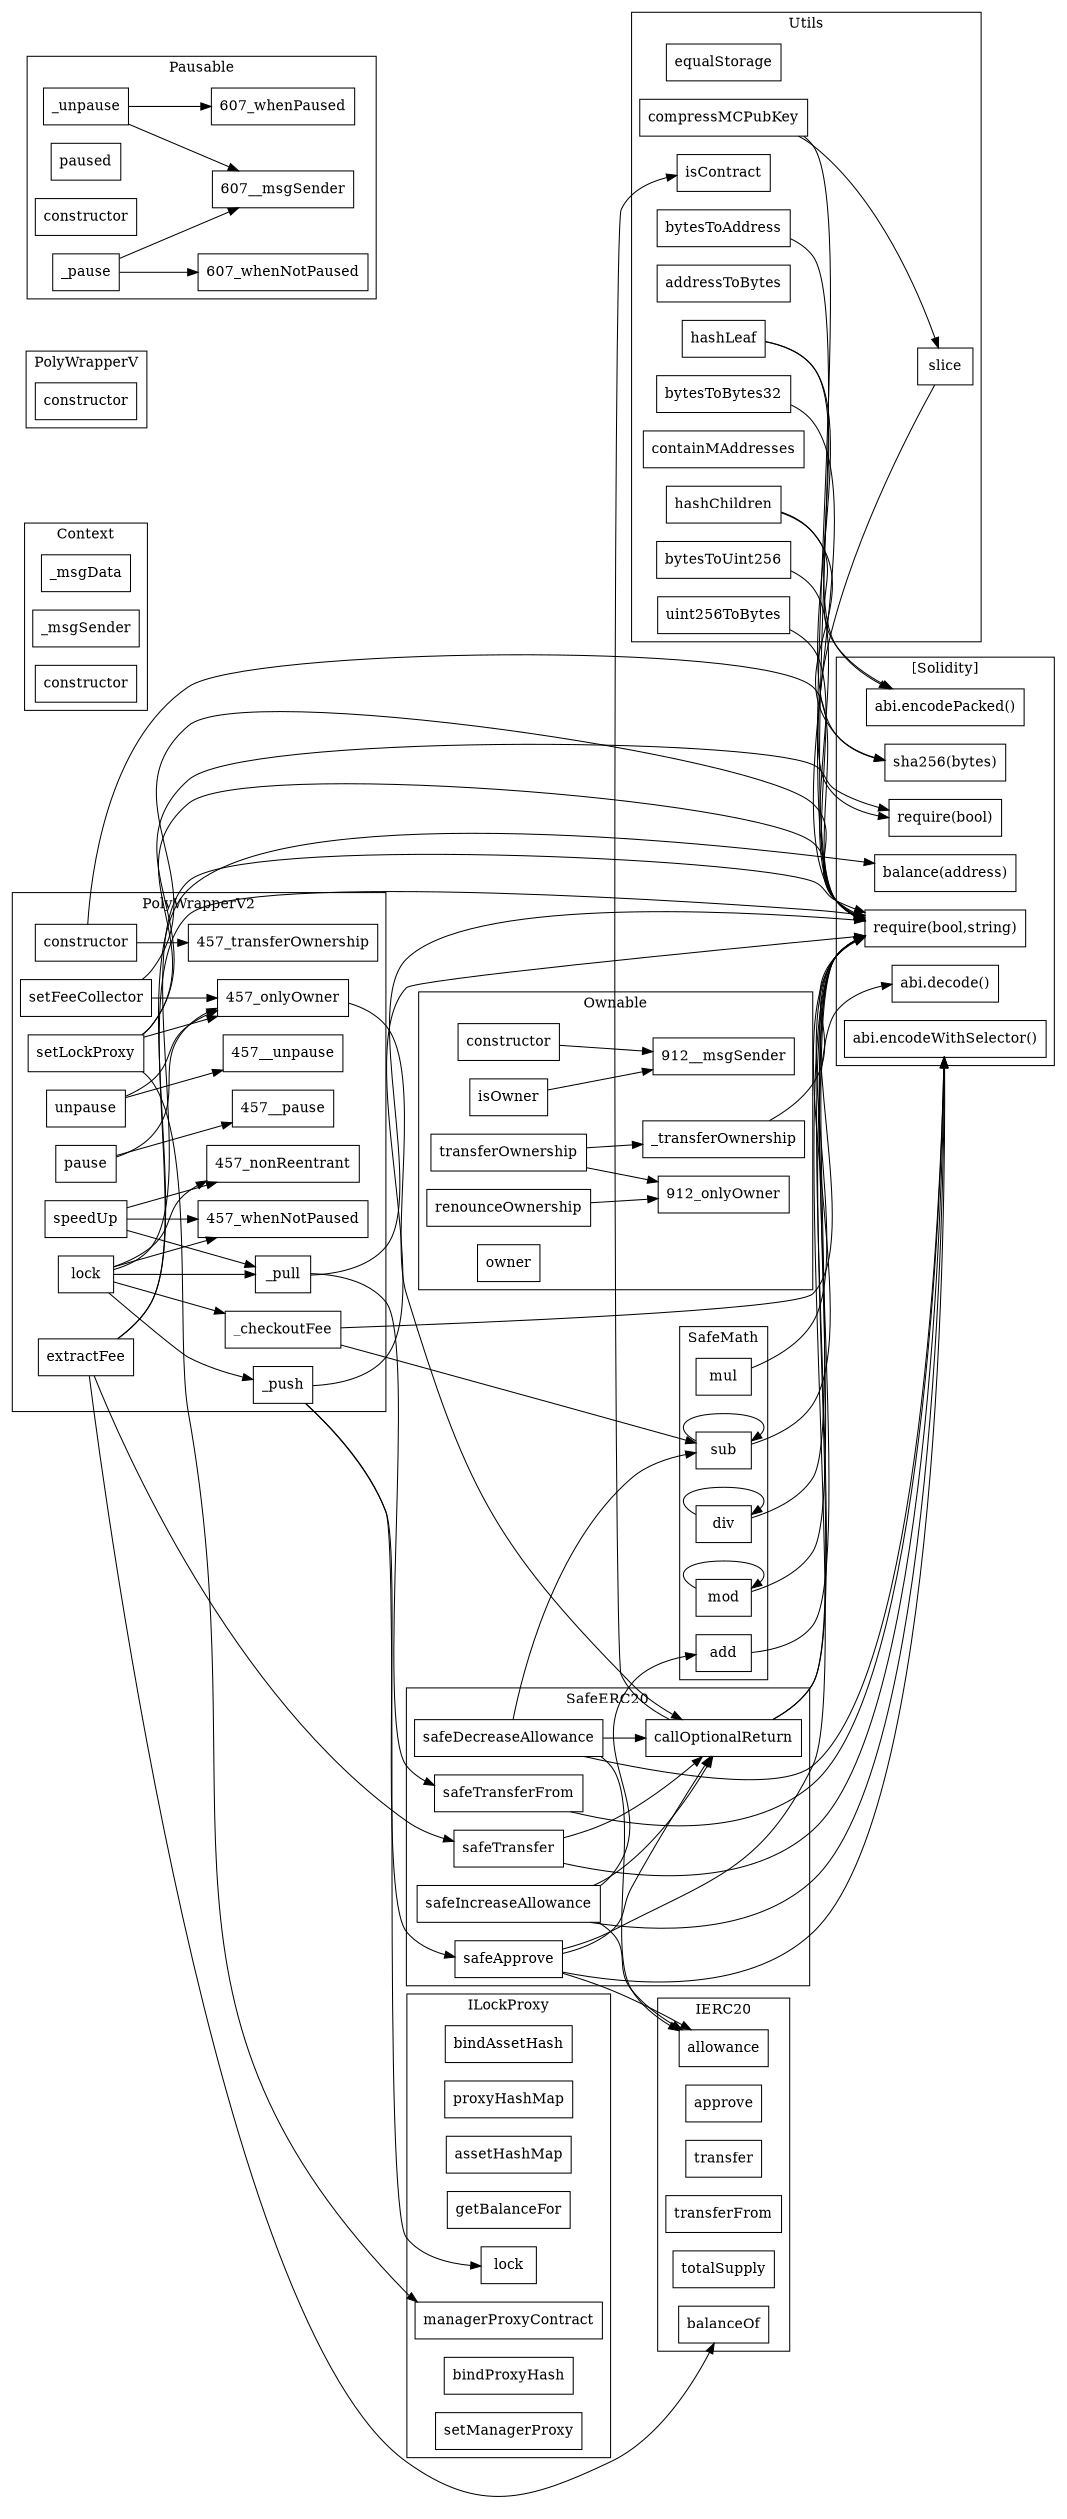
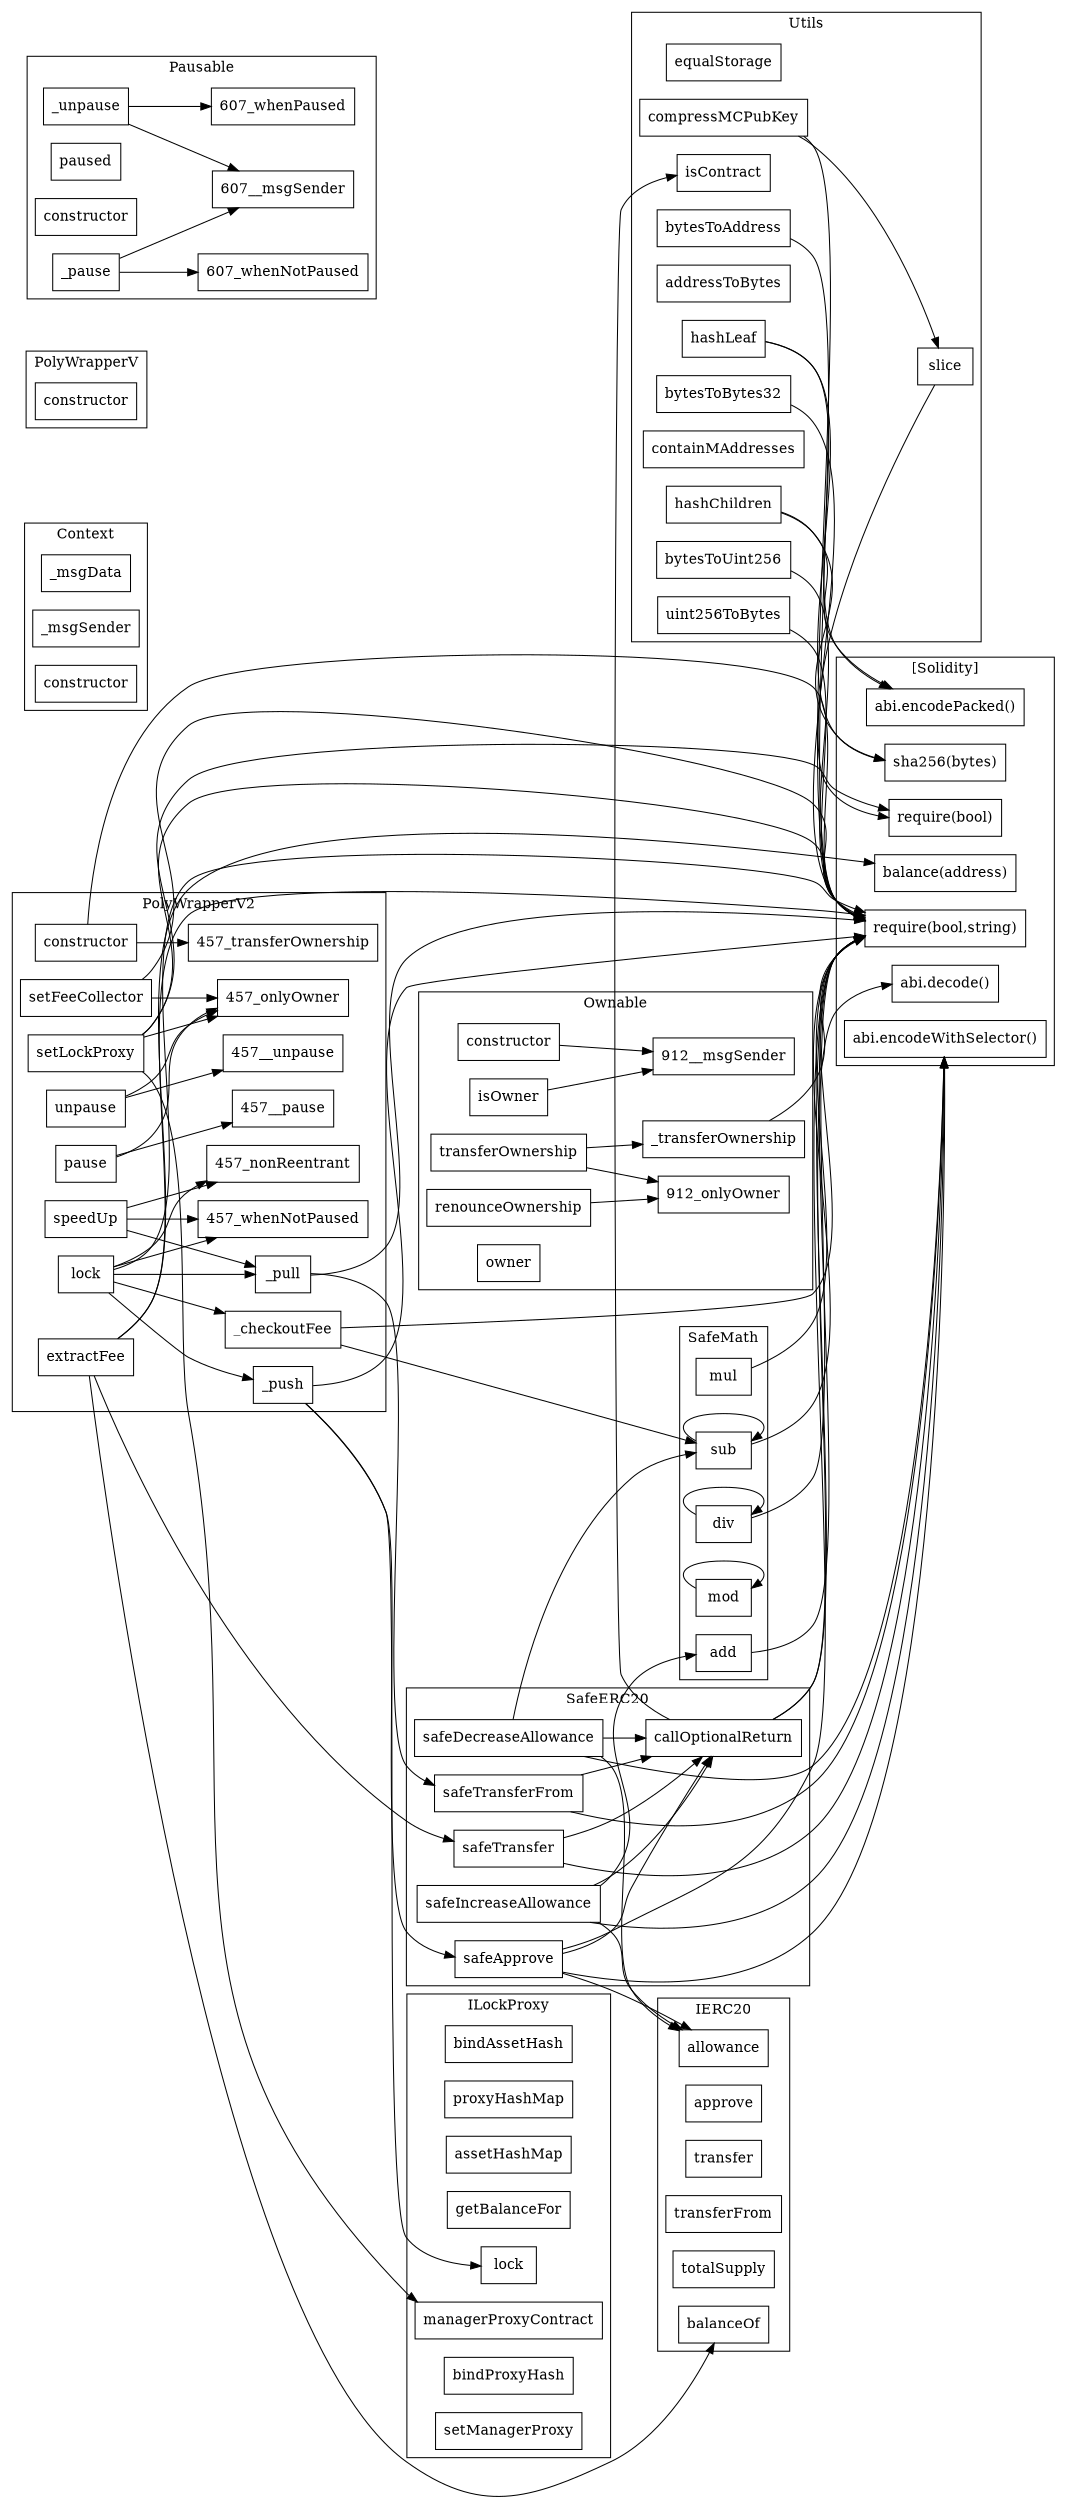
edge "mod" -> "require(bool,string)": removed
edge "457_onlyOwner" -> "callOptionalReturn": now "safeTransferFrom" -> "callOptionalReturn"
